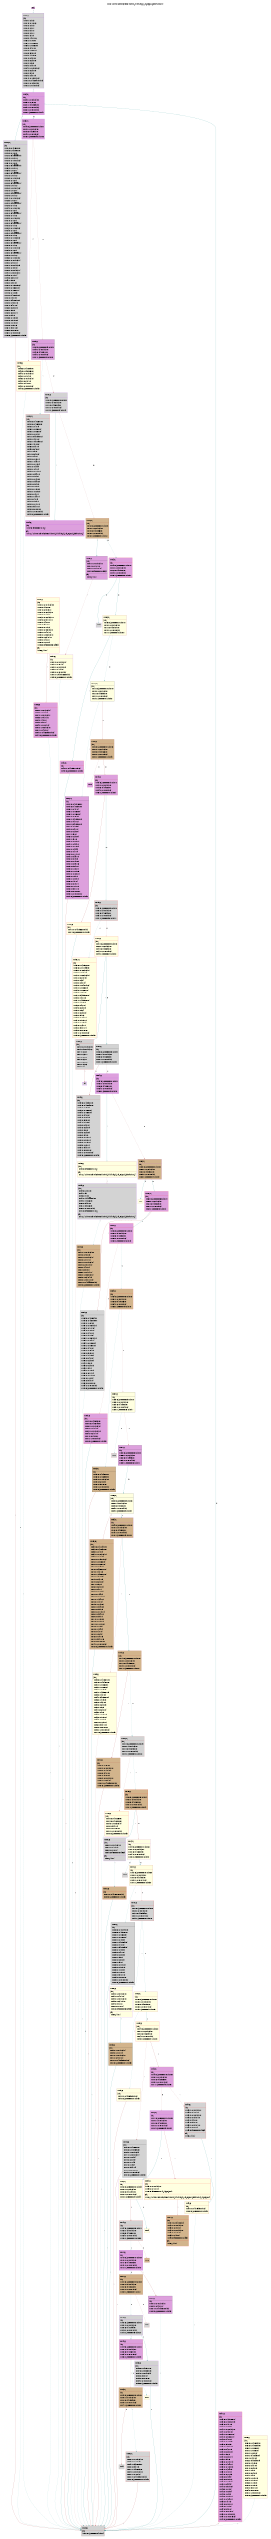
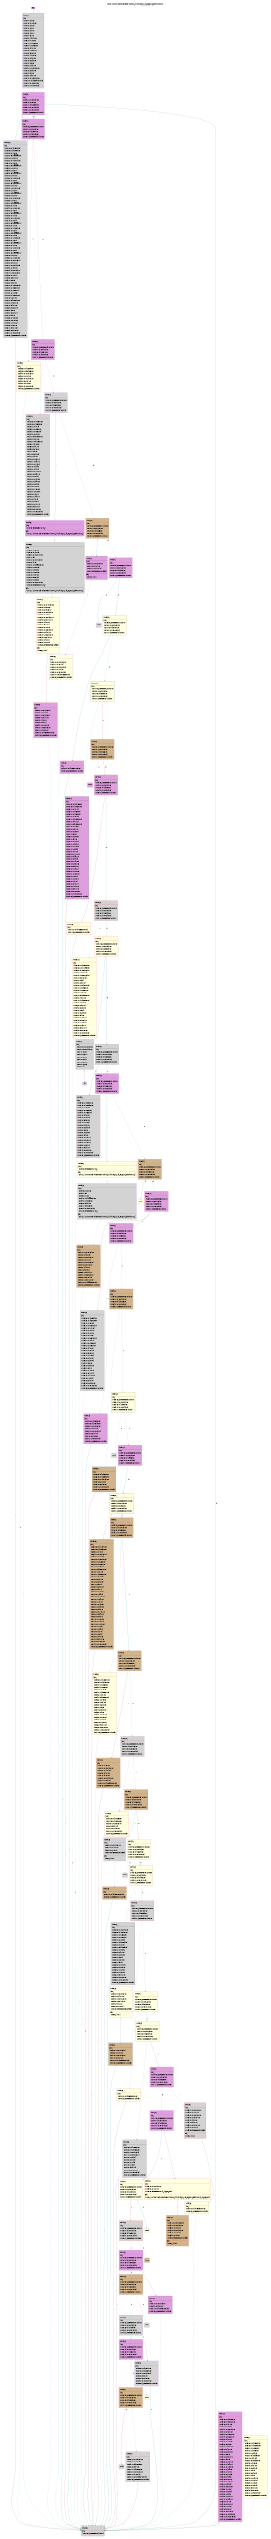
node "0x401a54 [52]": added
